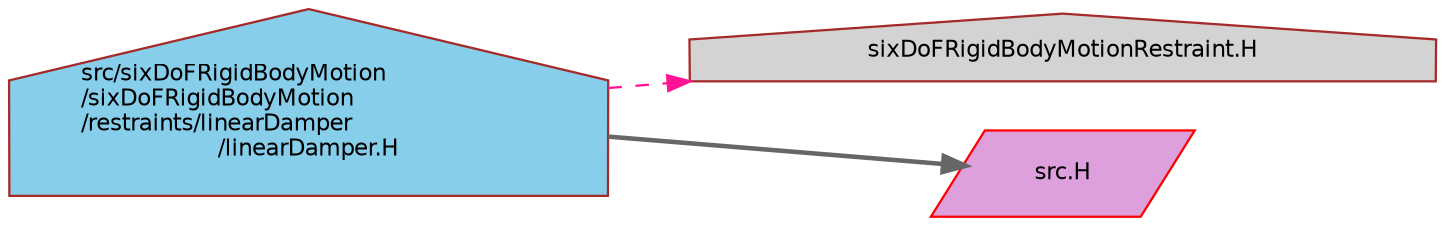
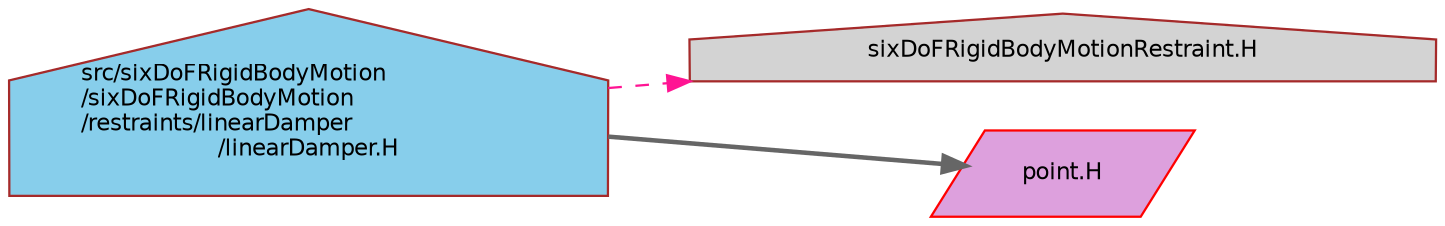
node "src.H": label "src.H" -> "point.H"
